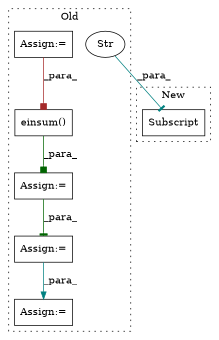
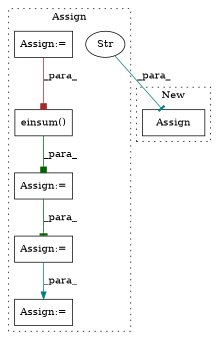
cluster "Old": label "Old" -> "Assign"
node "Subscript": label "Subscript" -> "Assign"
